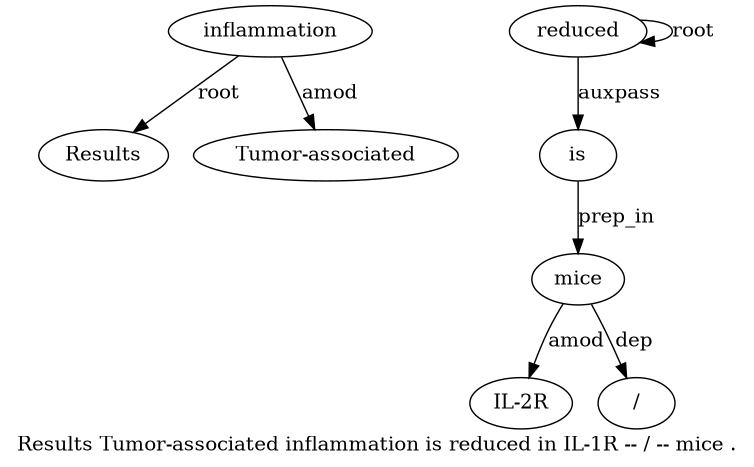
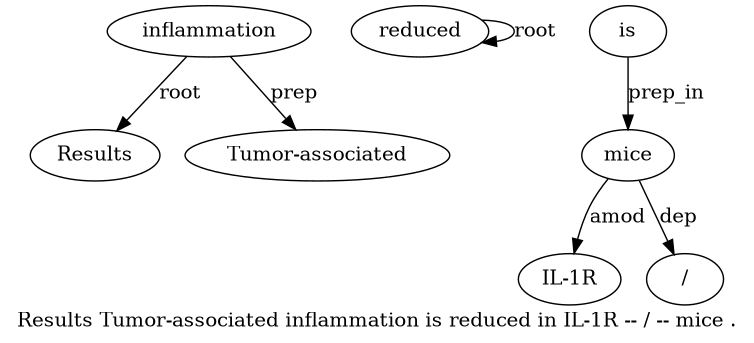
edge "reduced" -> "is": removed, label "auxpass"
edge "inflammation" -> "Tumor-associated": label "amod" -> "prep"
node "IL-2R": label "IL-2R" -> "IL-1R"
